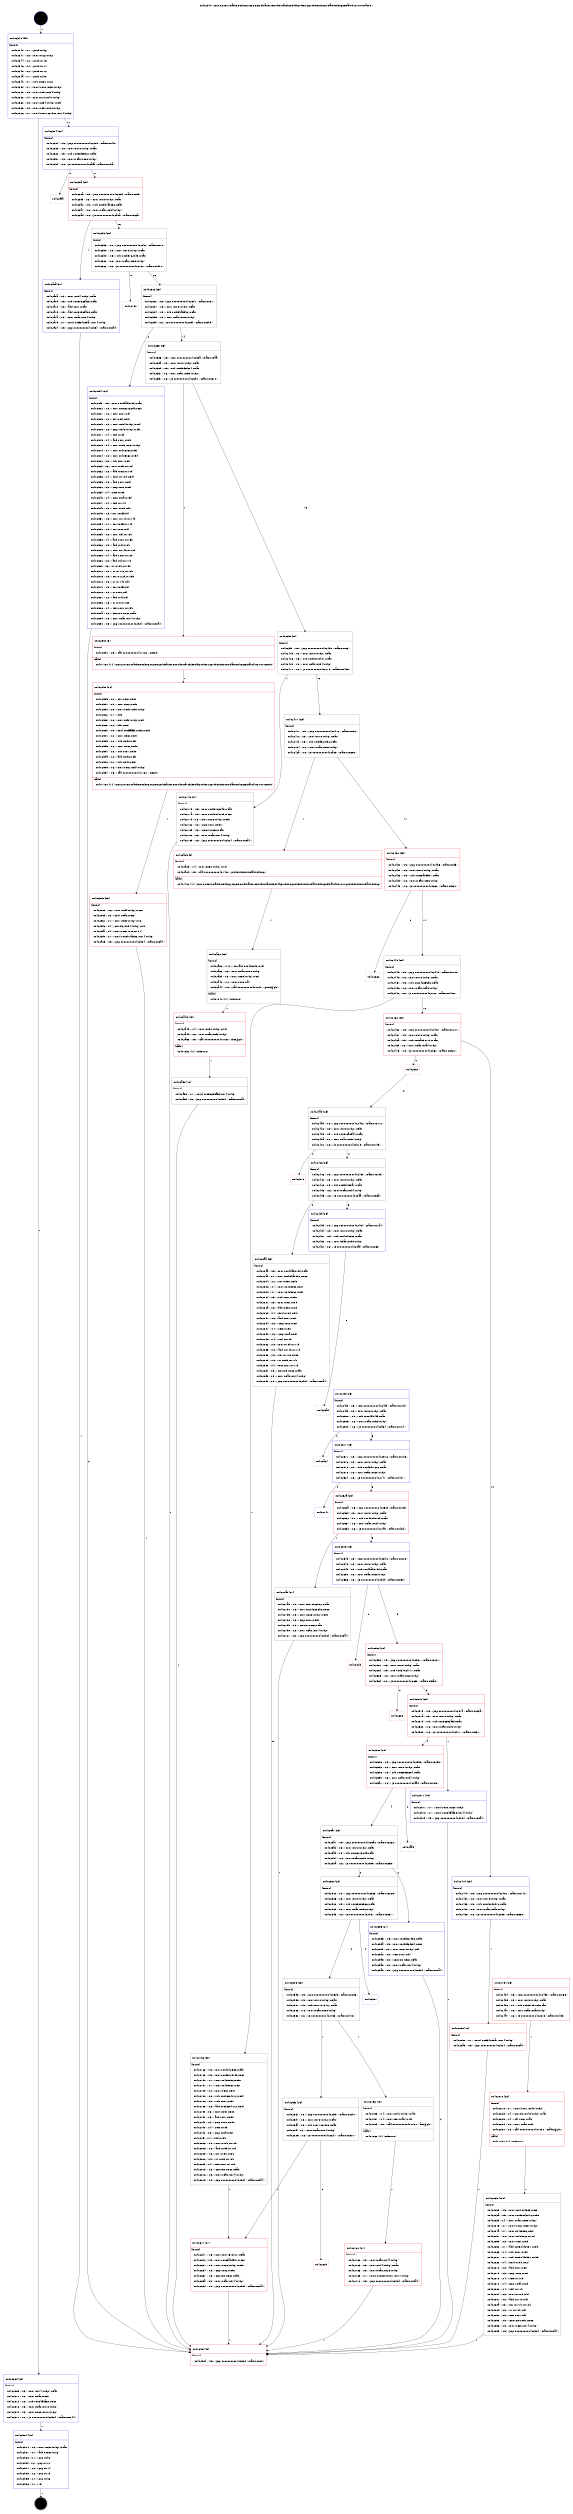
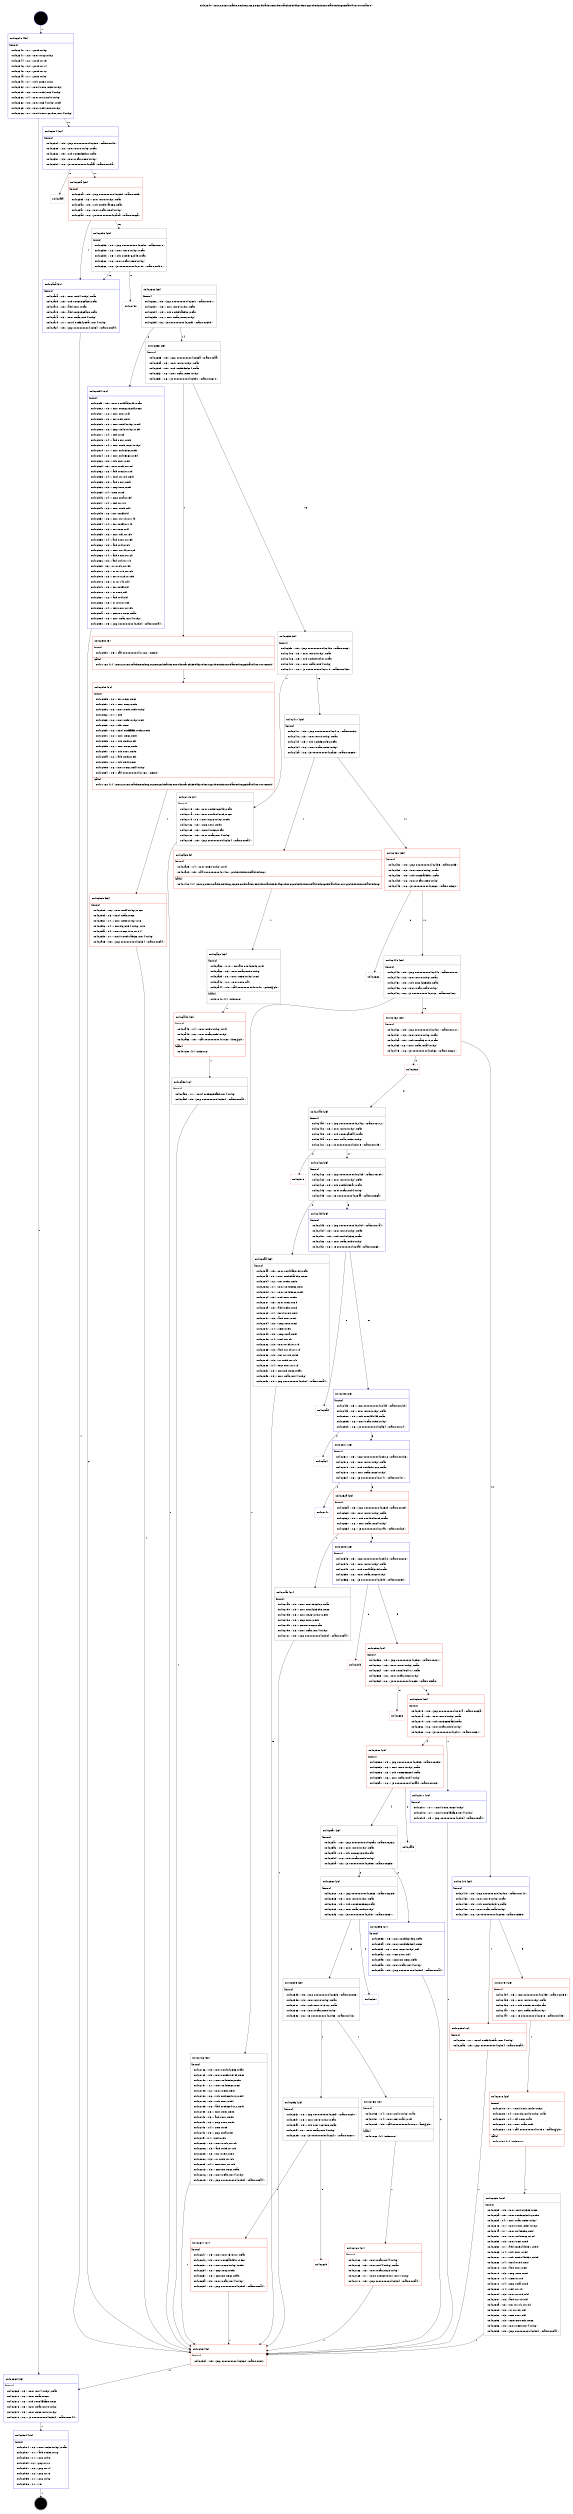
edge "0x4023b3 [25]" -> "0x4023cc [25]": now "0x4023b3 [25]" -> "0x402a0a [31]"
edge "0x4024df [25]" -> "0x4024f8 [25]": added, label "6"
edge "0x40247b [25]" -> "0x402494 [25]": added, label "9"
edge "0x4027c6 [88]" -> "0x402647 [27]": now "0x4027c6 [88]" -> "0x402be4 [5]"
edge "0x402be4 [5]" -> "0x40236d [23]": added, label "17"
